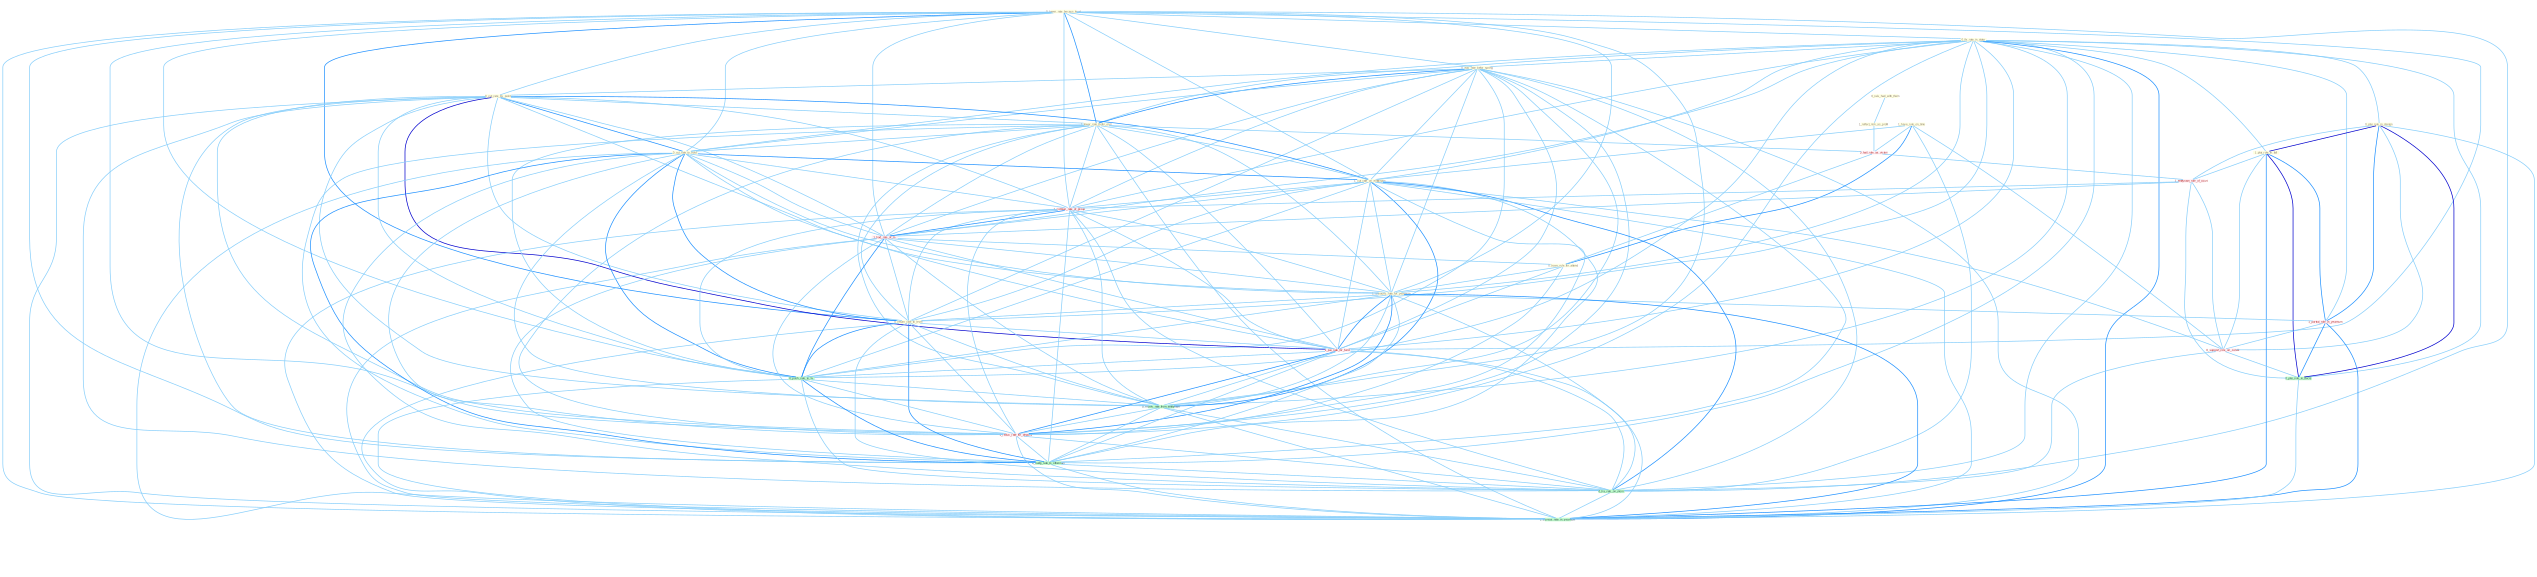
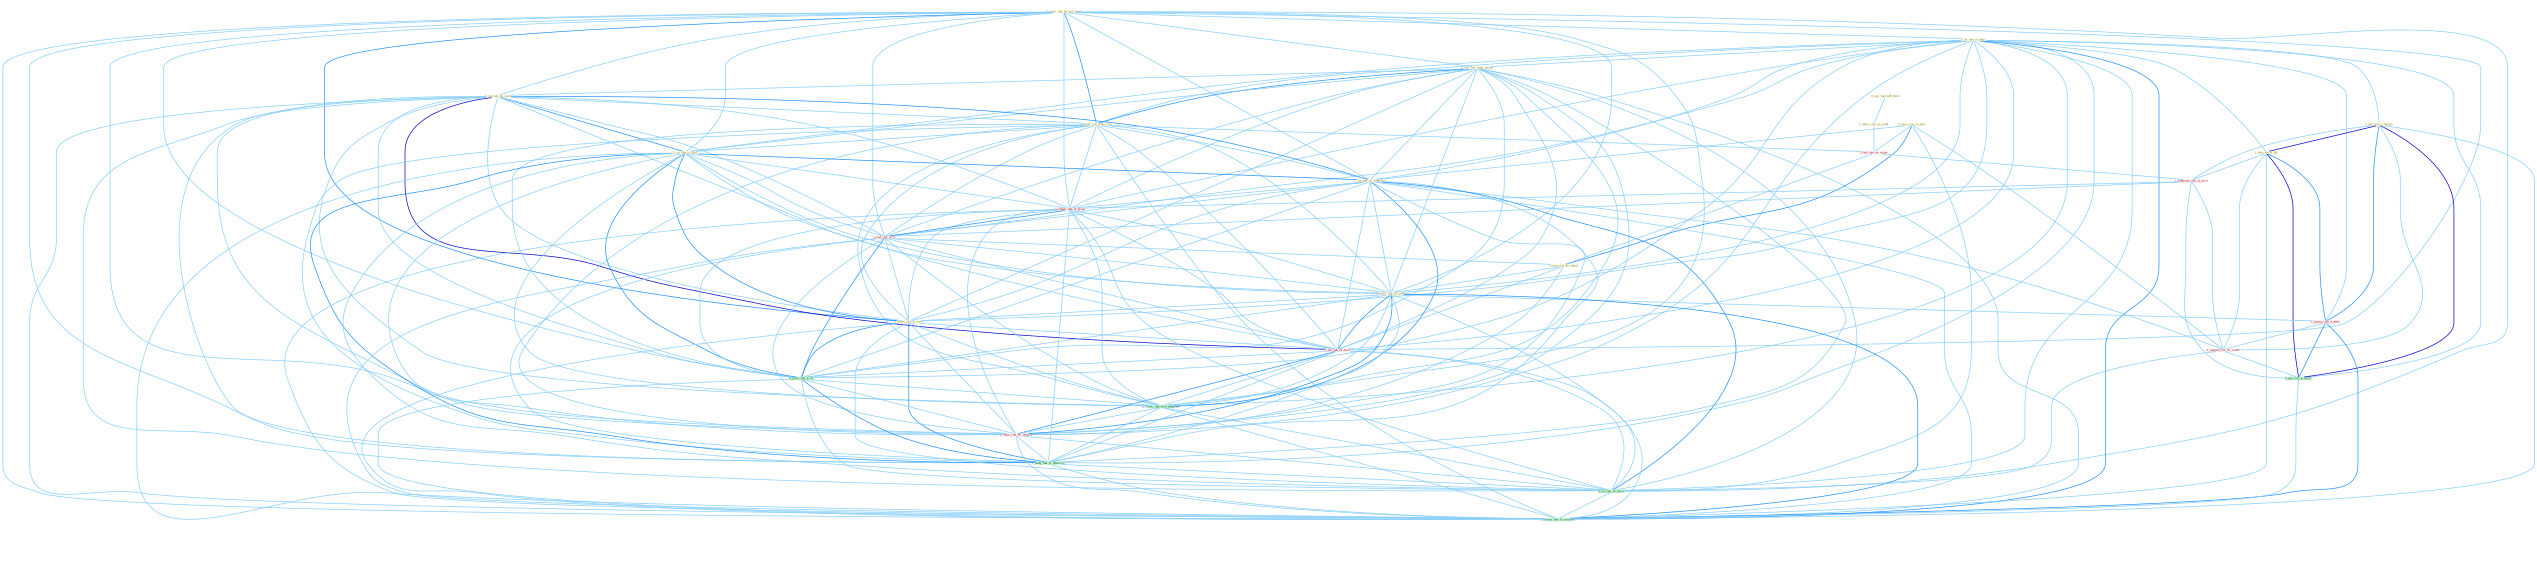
node "1_portrai_role_in_yearnum": label "1_portrai_role_in_yearnum" -> "1_portrai_role_in_them"
node "9_nudg_rate_to_othernum": label "9_nudg_rate_to_othernum" -> "0_nudg_rate_to_othernum"
edge "1_plai_role_in_fall" -- "0_increas_rate_in_yearnum": color #1e90ff -> #87cefa
